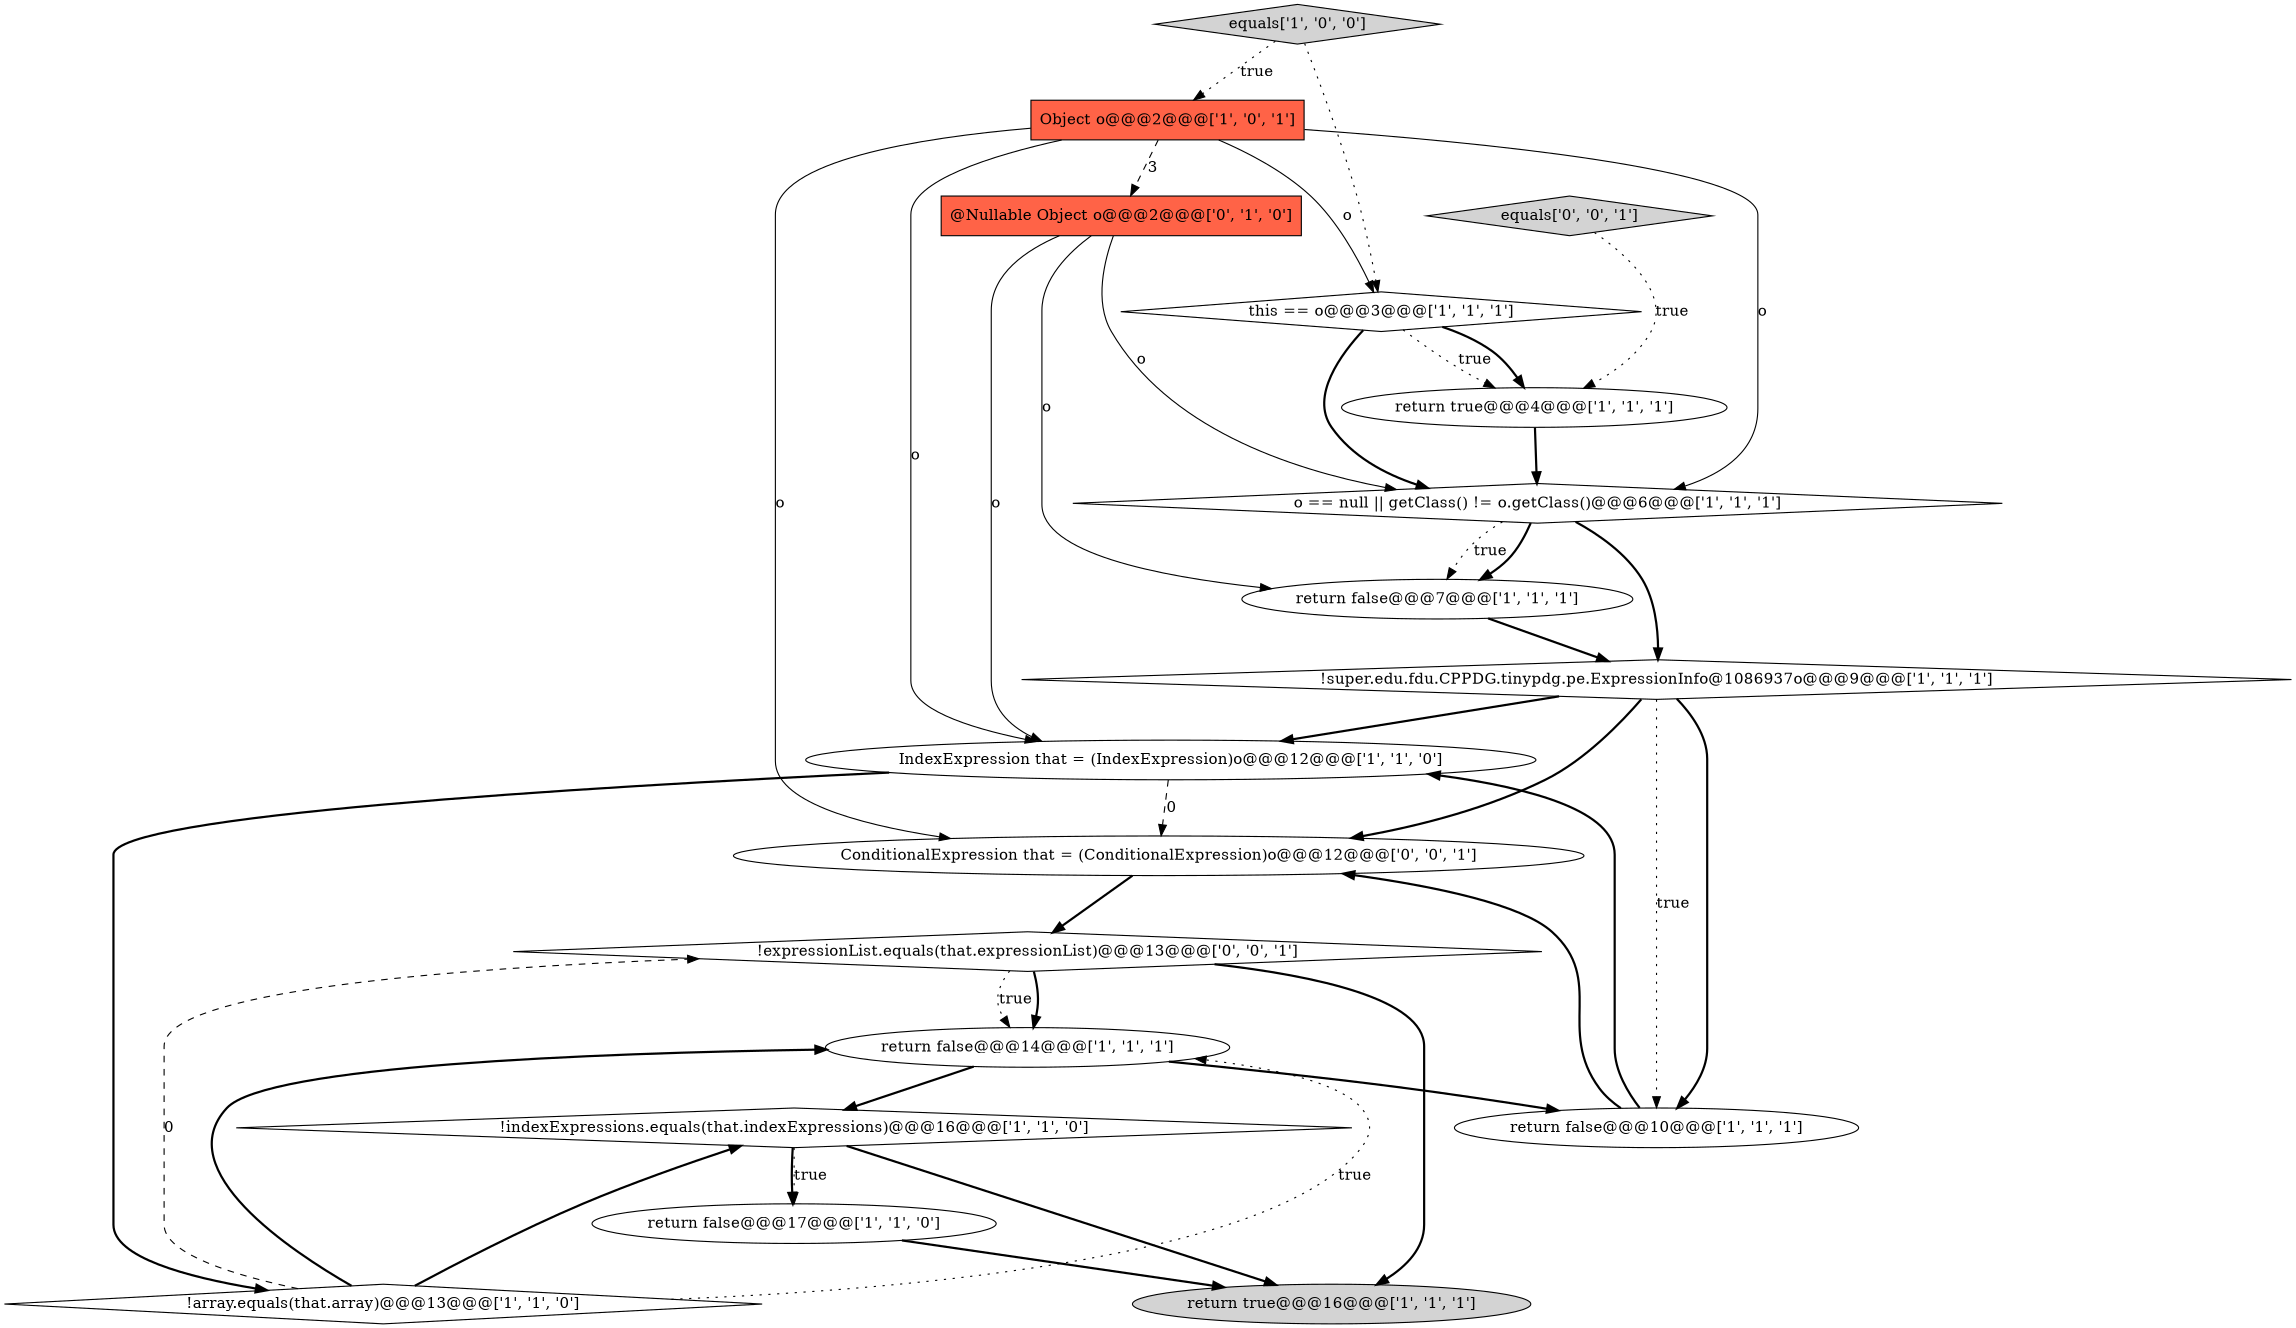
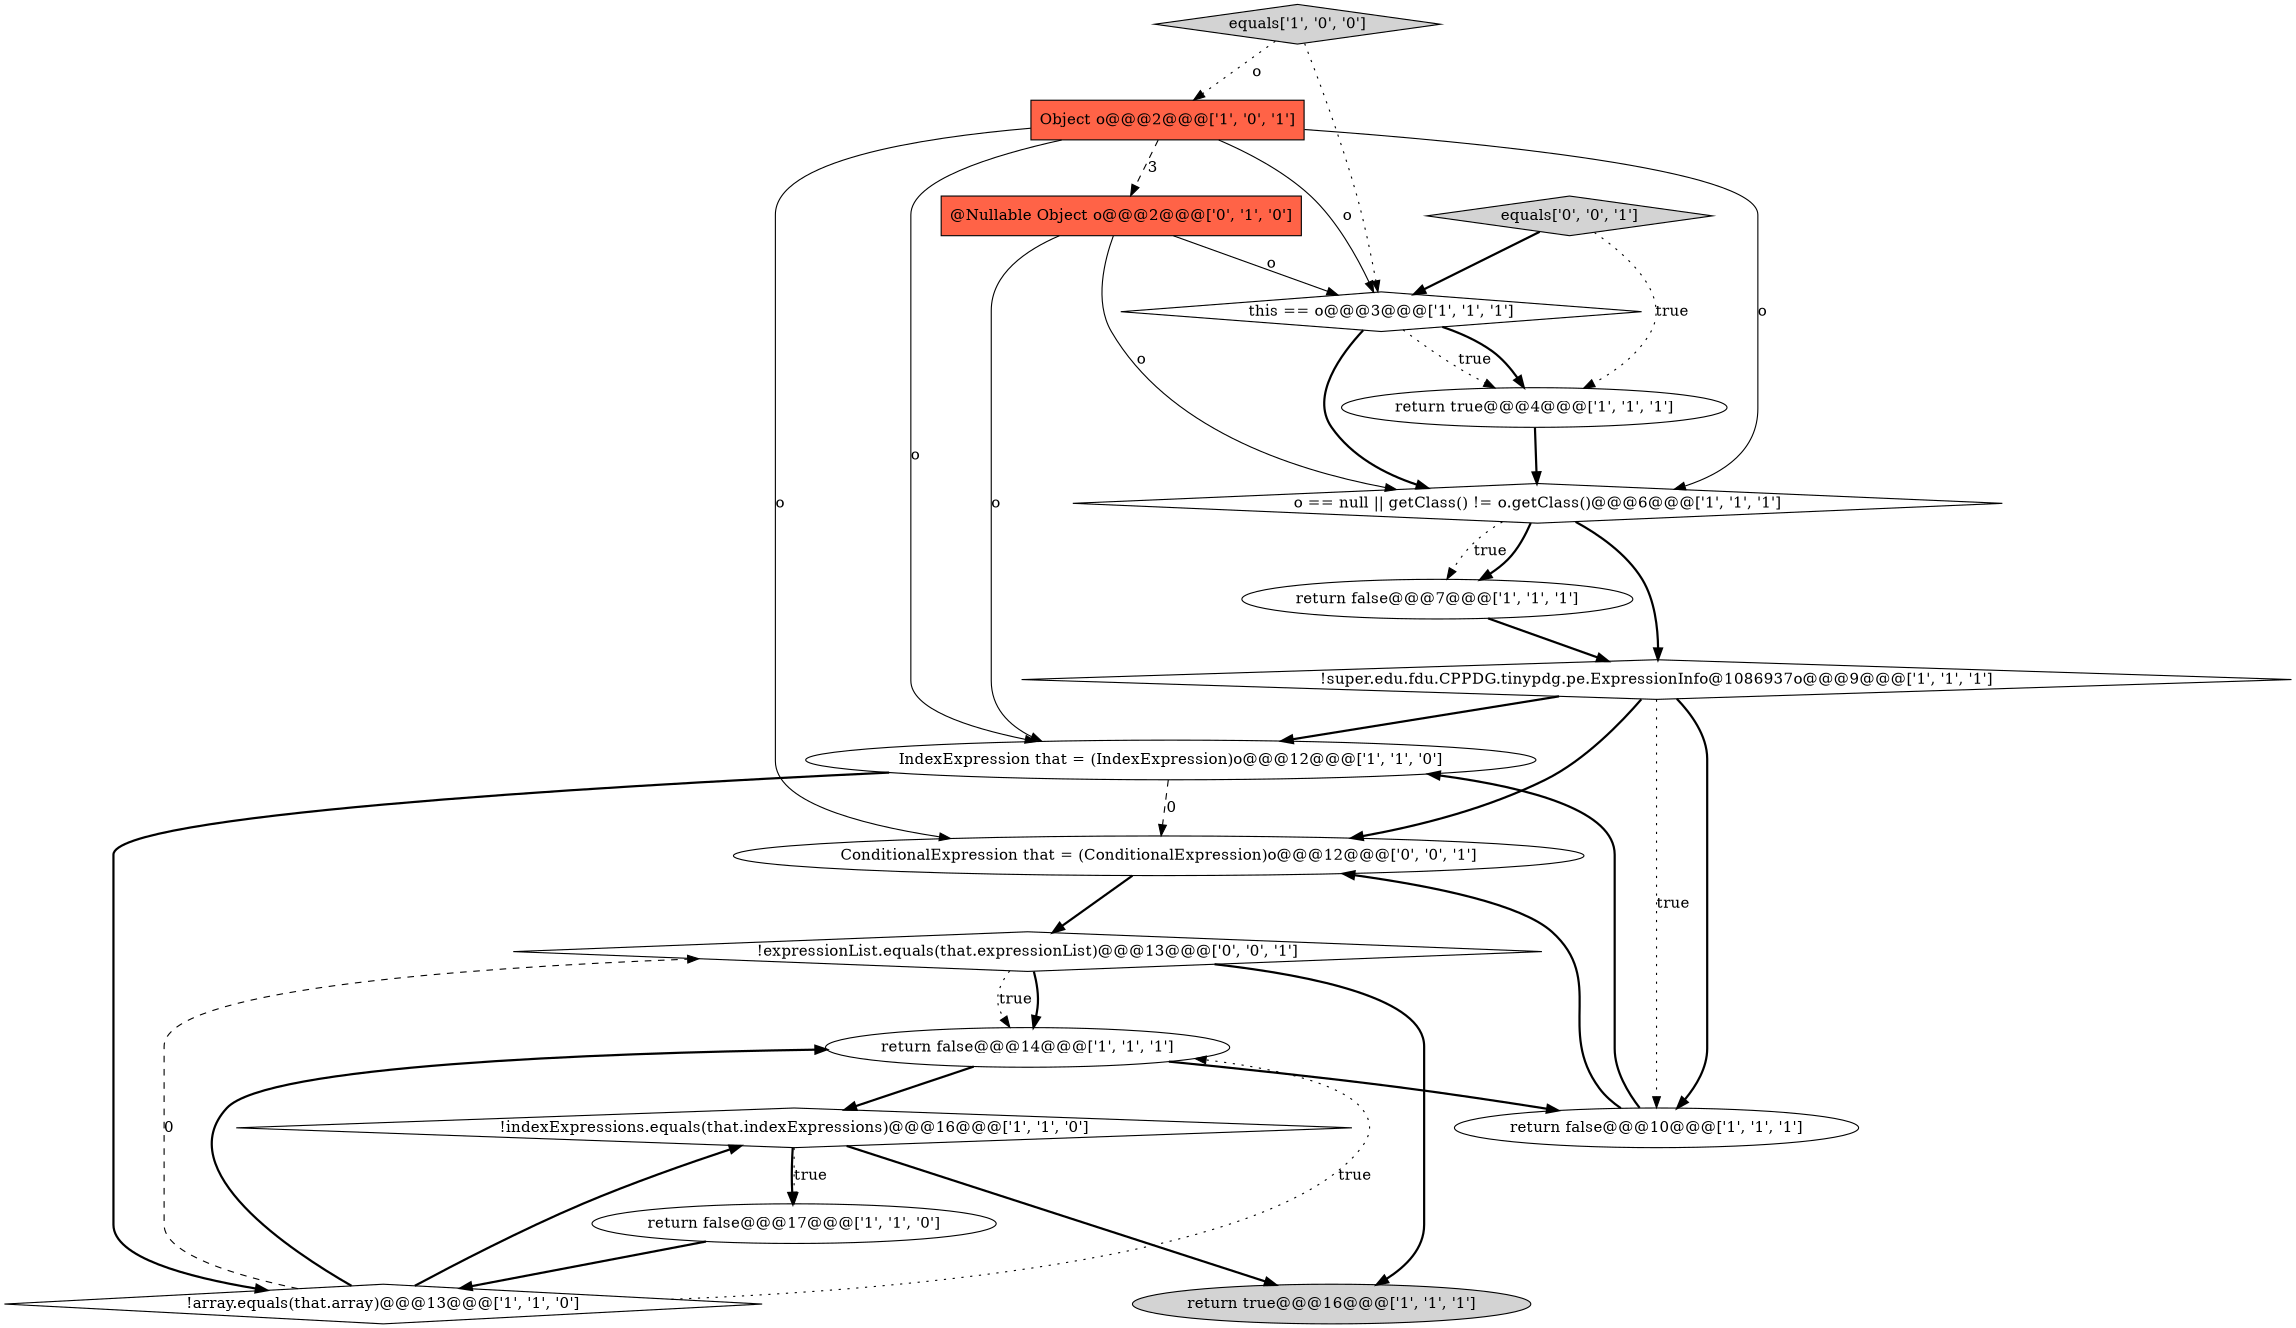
edge "equals['1', '0', '0']" -> "Object o@@@2@@@['1', '0', '1']": label "true" -> "o"
edge "equals['0', '0', '1']" -> "this == o@@@3@@@['1', '1', '1']": added
edge "@Nullable Object o@@@2@@@['0', '1', '0']" -> "return false@@@7@@@['1', '1', '1']": now "@Nullable Object o@@@2@@@['0', '1', '0']" -> "this == o@@@3@@@['1', '1', '1']"
edge "return false@@@17@@@['1', '1', '0']" -> "return true@@@16@@@['1', '1', '1']": now "return false@@@17@@@['1', '1', '0']" -> "!array.equals(that.array)@@@13@@@['1', '1', '0']"
